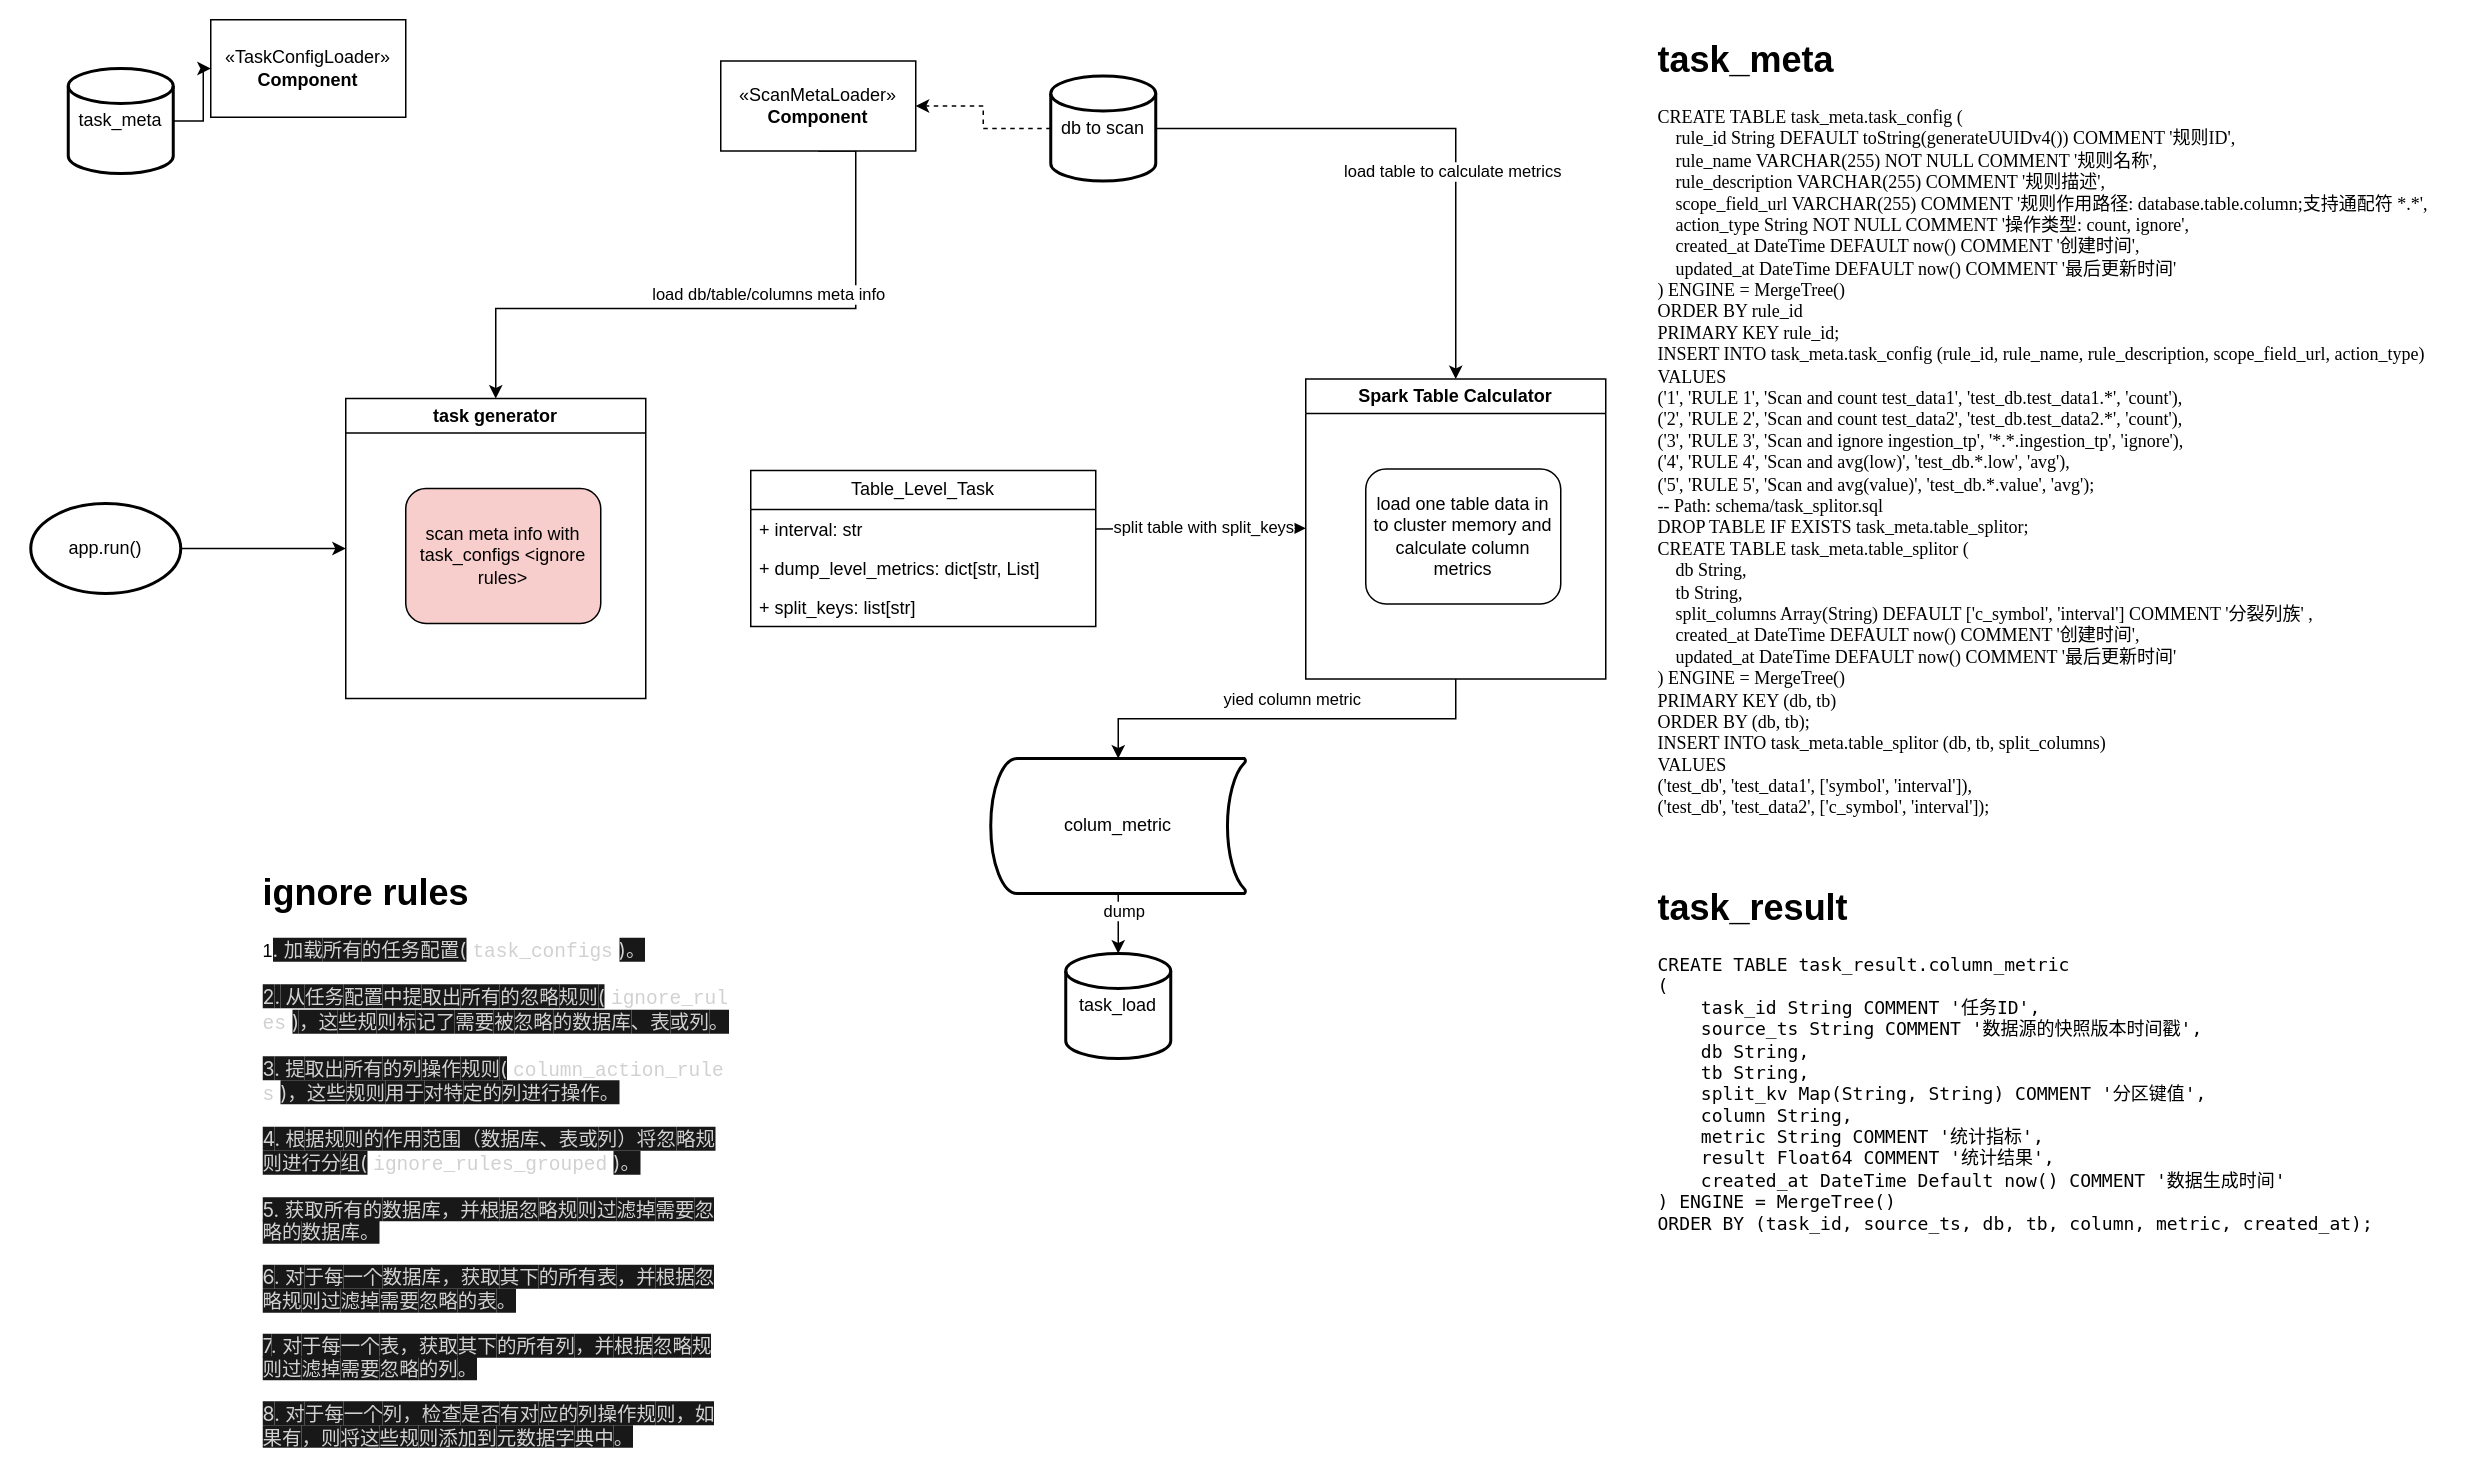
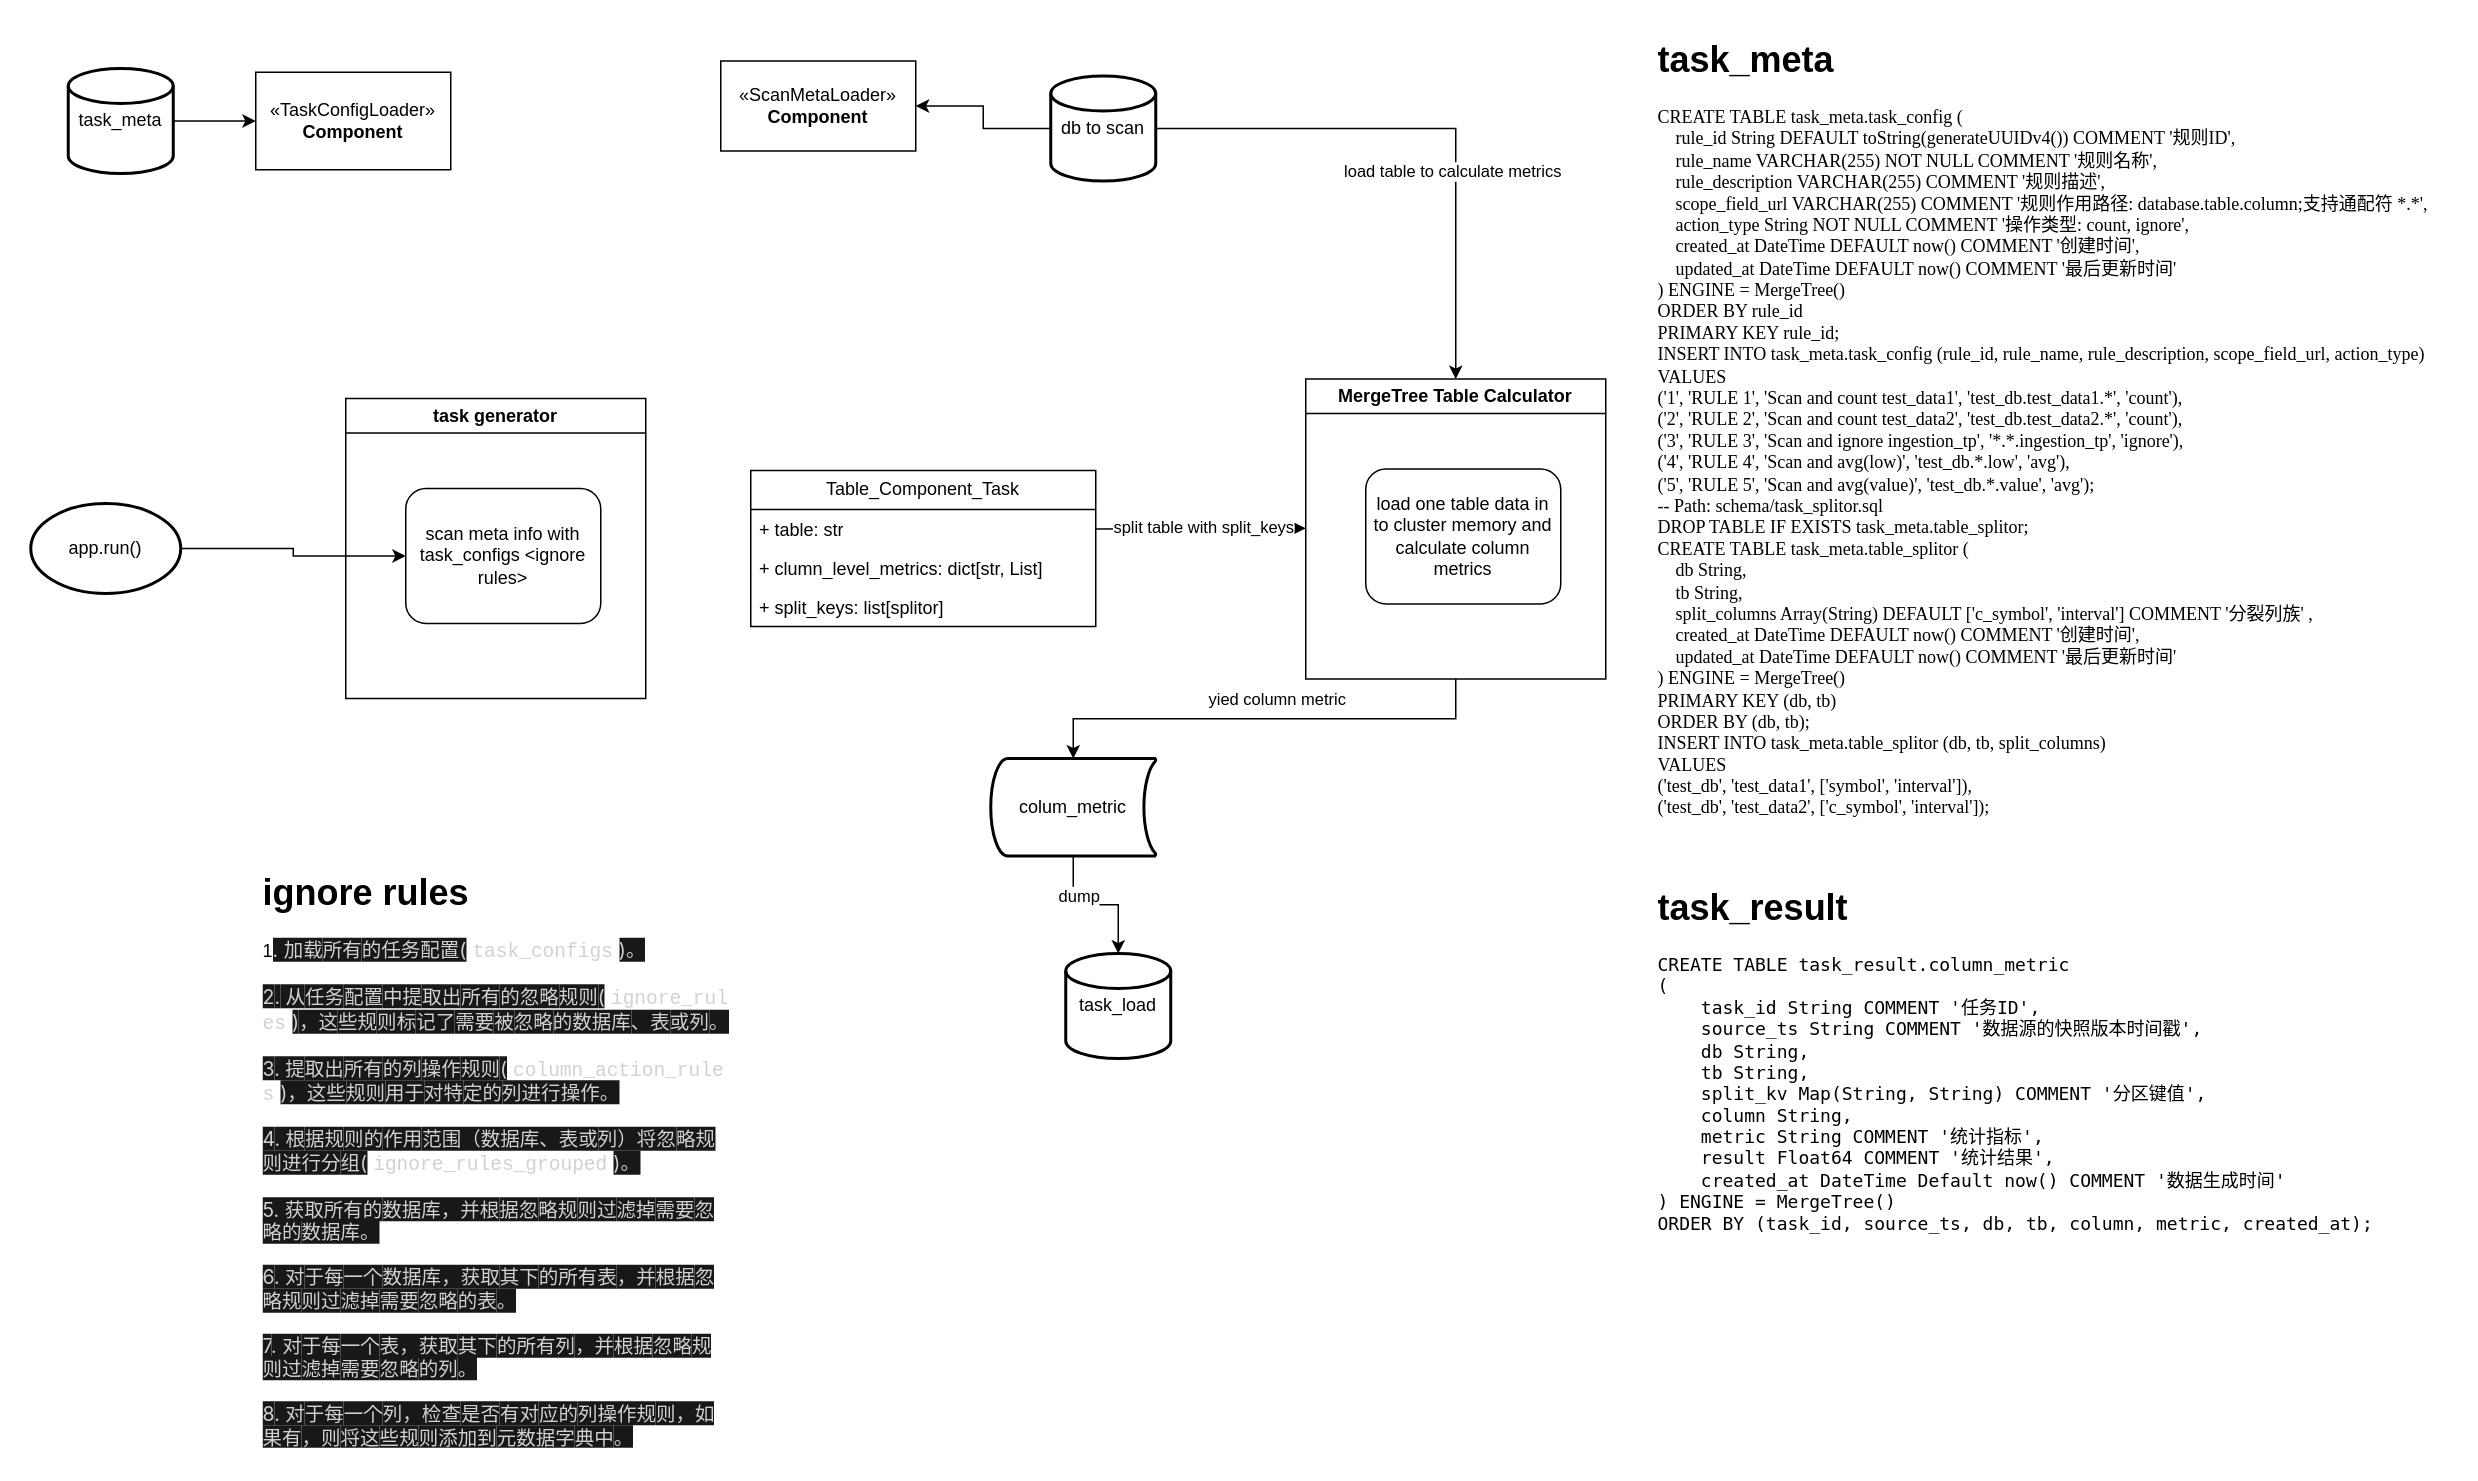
node "«TaskConfigLoader» Component": moved (308, 68) -> (353, 121)
edge "db to scan" -> "«ScanMetaLoader» Component": style dashed -> solid
edge "«ScanMetaLoader» Component" -> "task generator": removed, label "load db/table/columns meta info"
node "Spark Table Calculator": label "Spark Table Calculator" -> "MergeTree Table Calculator"
node "Table_Level_Task": label "Table_Level_Task" -> "Table_Component_Task"
node "+ interval: str": label "+ interval: str" -> "+ table: str"
edge "app.run()" -> "task generator": now "app.run()" -> "scan meta info with task_configs <ignore rules>"
node "scan meta info with task_configs <ignore rules>": fillcolor #f8cecc -> #ffffff
node "+ dump_level_metrics: dict[str, List]": label "+ dump_level_metrics: dict[str, List]" -> "+ clumn_level_metrics: dict[str, List]"
node "+ split_keys: list[str]": label "+ split_keys: list[str]" -> "+ split_keys: list[splitor]"
node "colum_metric": size 255x135 -> 165x98
